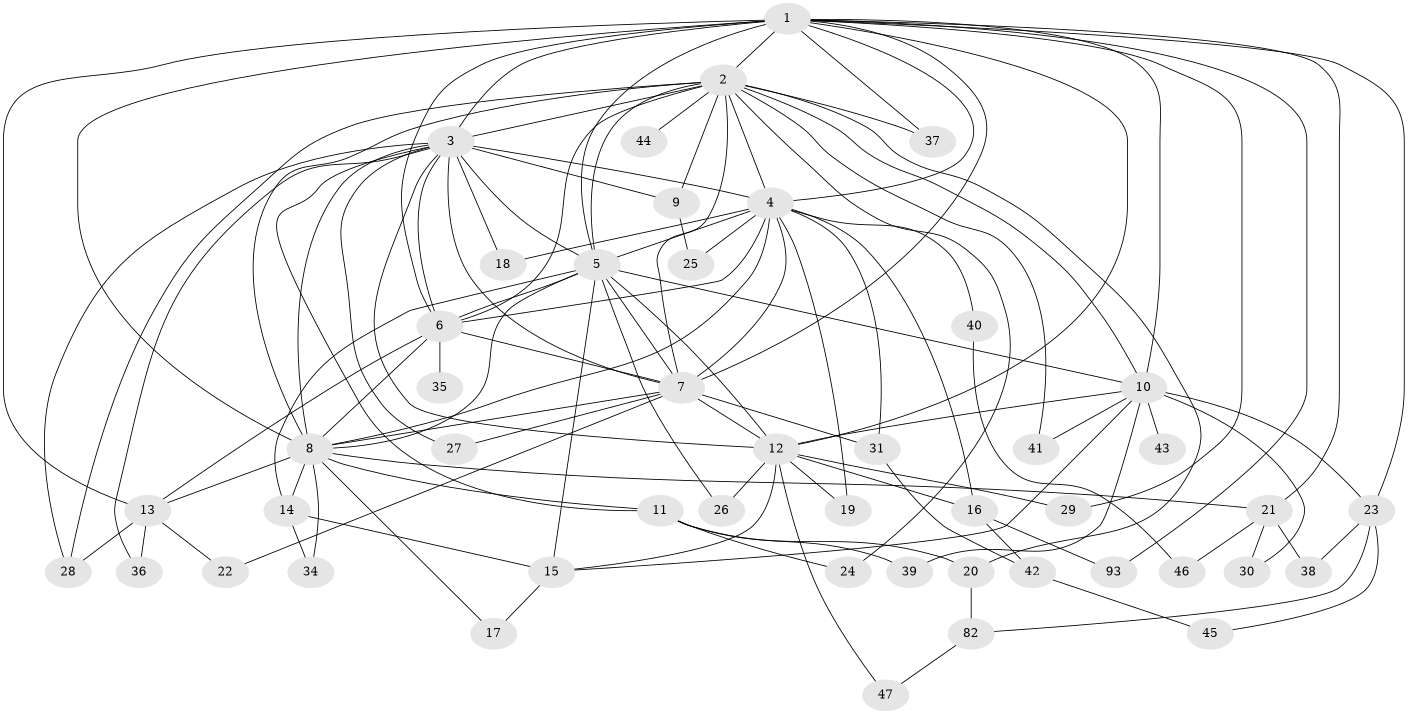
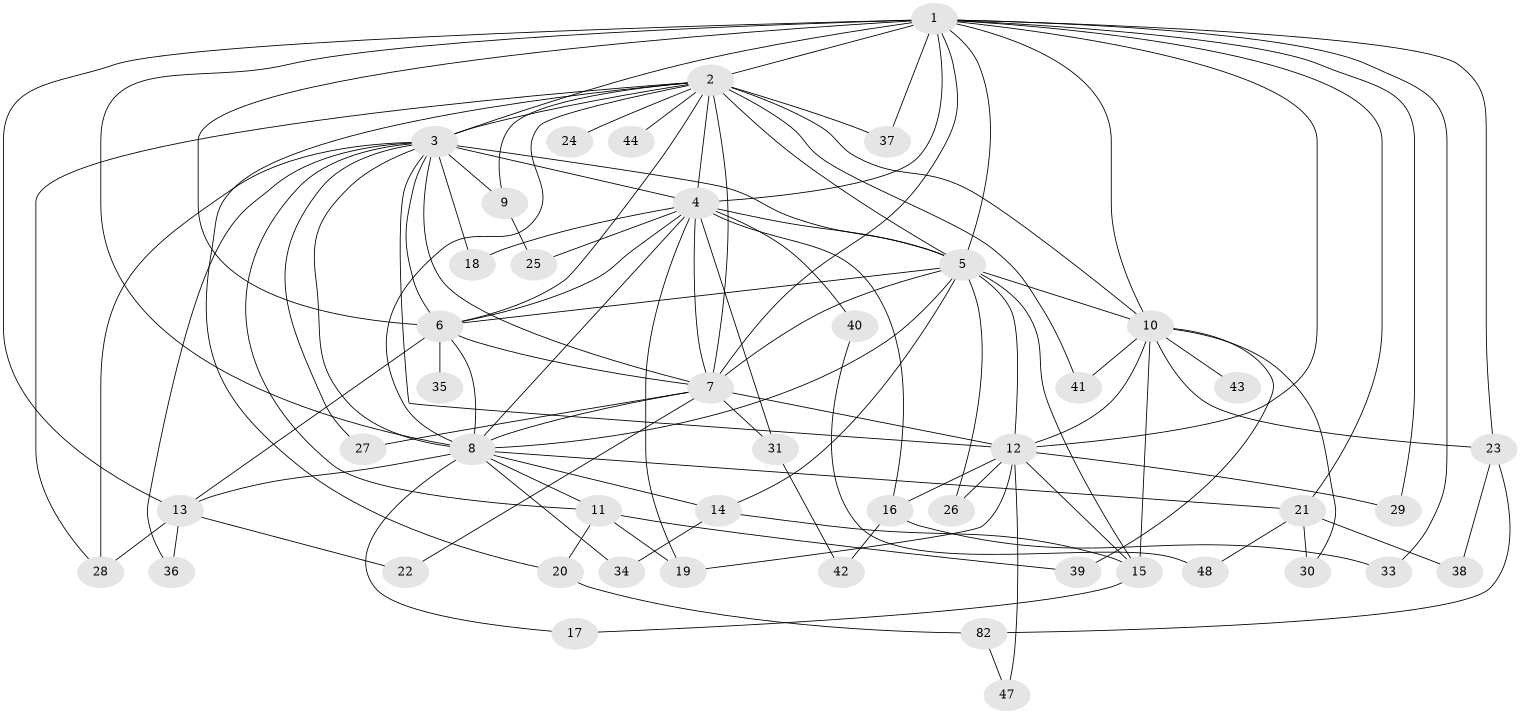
edge "11" -- "24": now "11" -- "19"
node "93": label "93" -> "33"
node "46": label "46" -> "48"
node "45": removed
